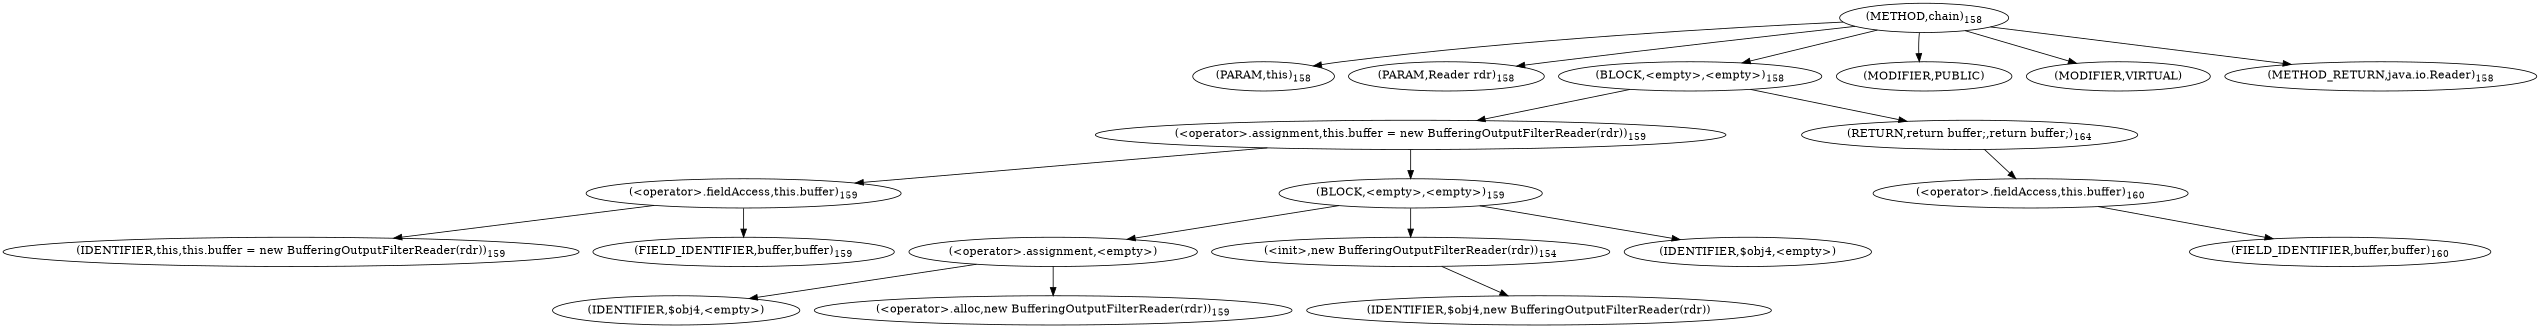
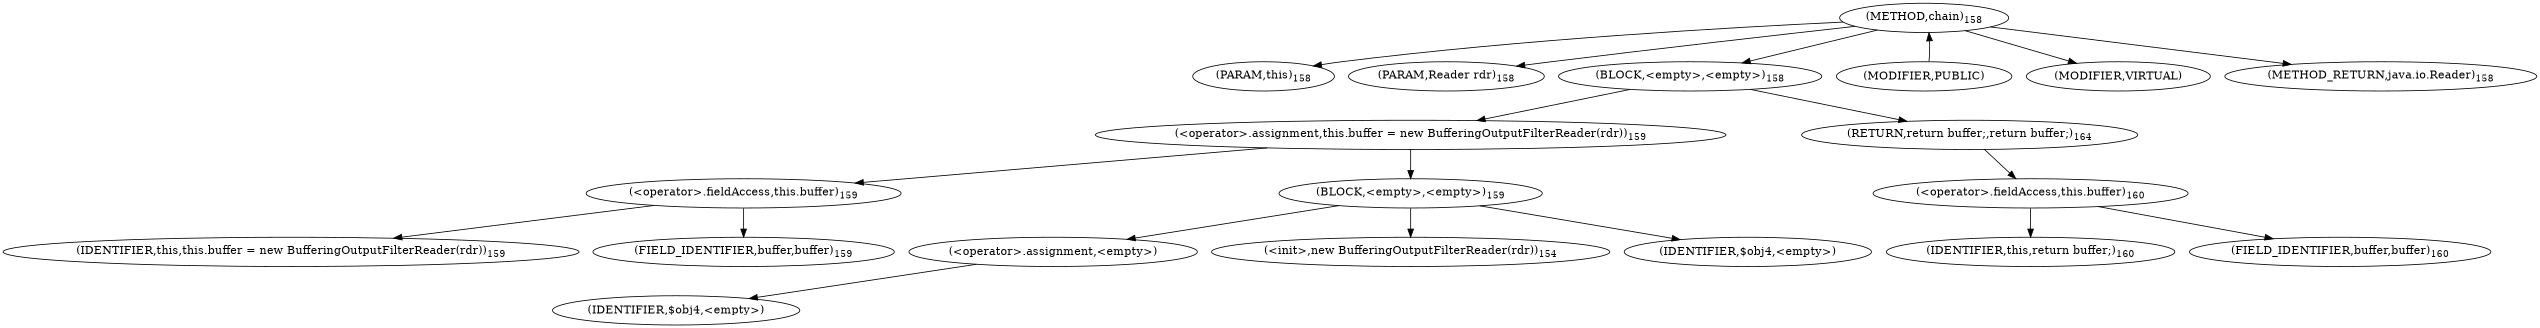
edge "(METHOD,chain)" -> "(MODIFIER,PUBLIC)": reversed
node "(IDENTIFIER,this,return buffer;)": added
node "(<operator>.alloc,new BufferingOutputFilterReader(rdr))": removed
node "(IDENTIFIER,$obj4,new BufferingOutputFilterReader(rdr))": removed
